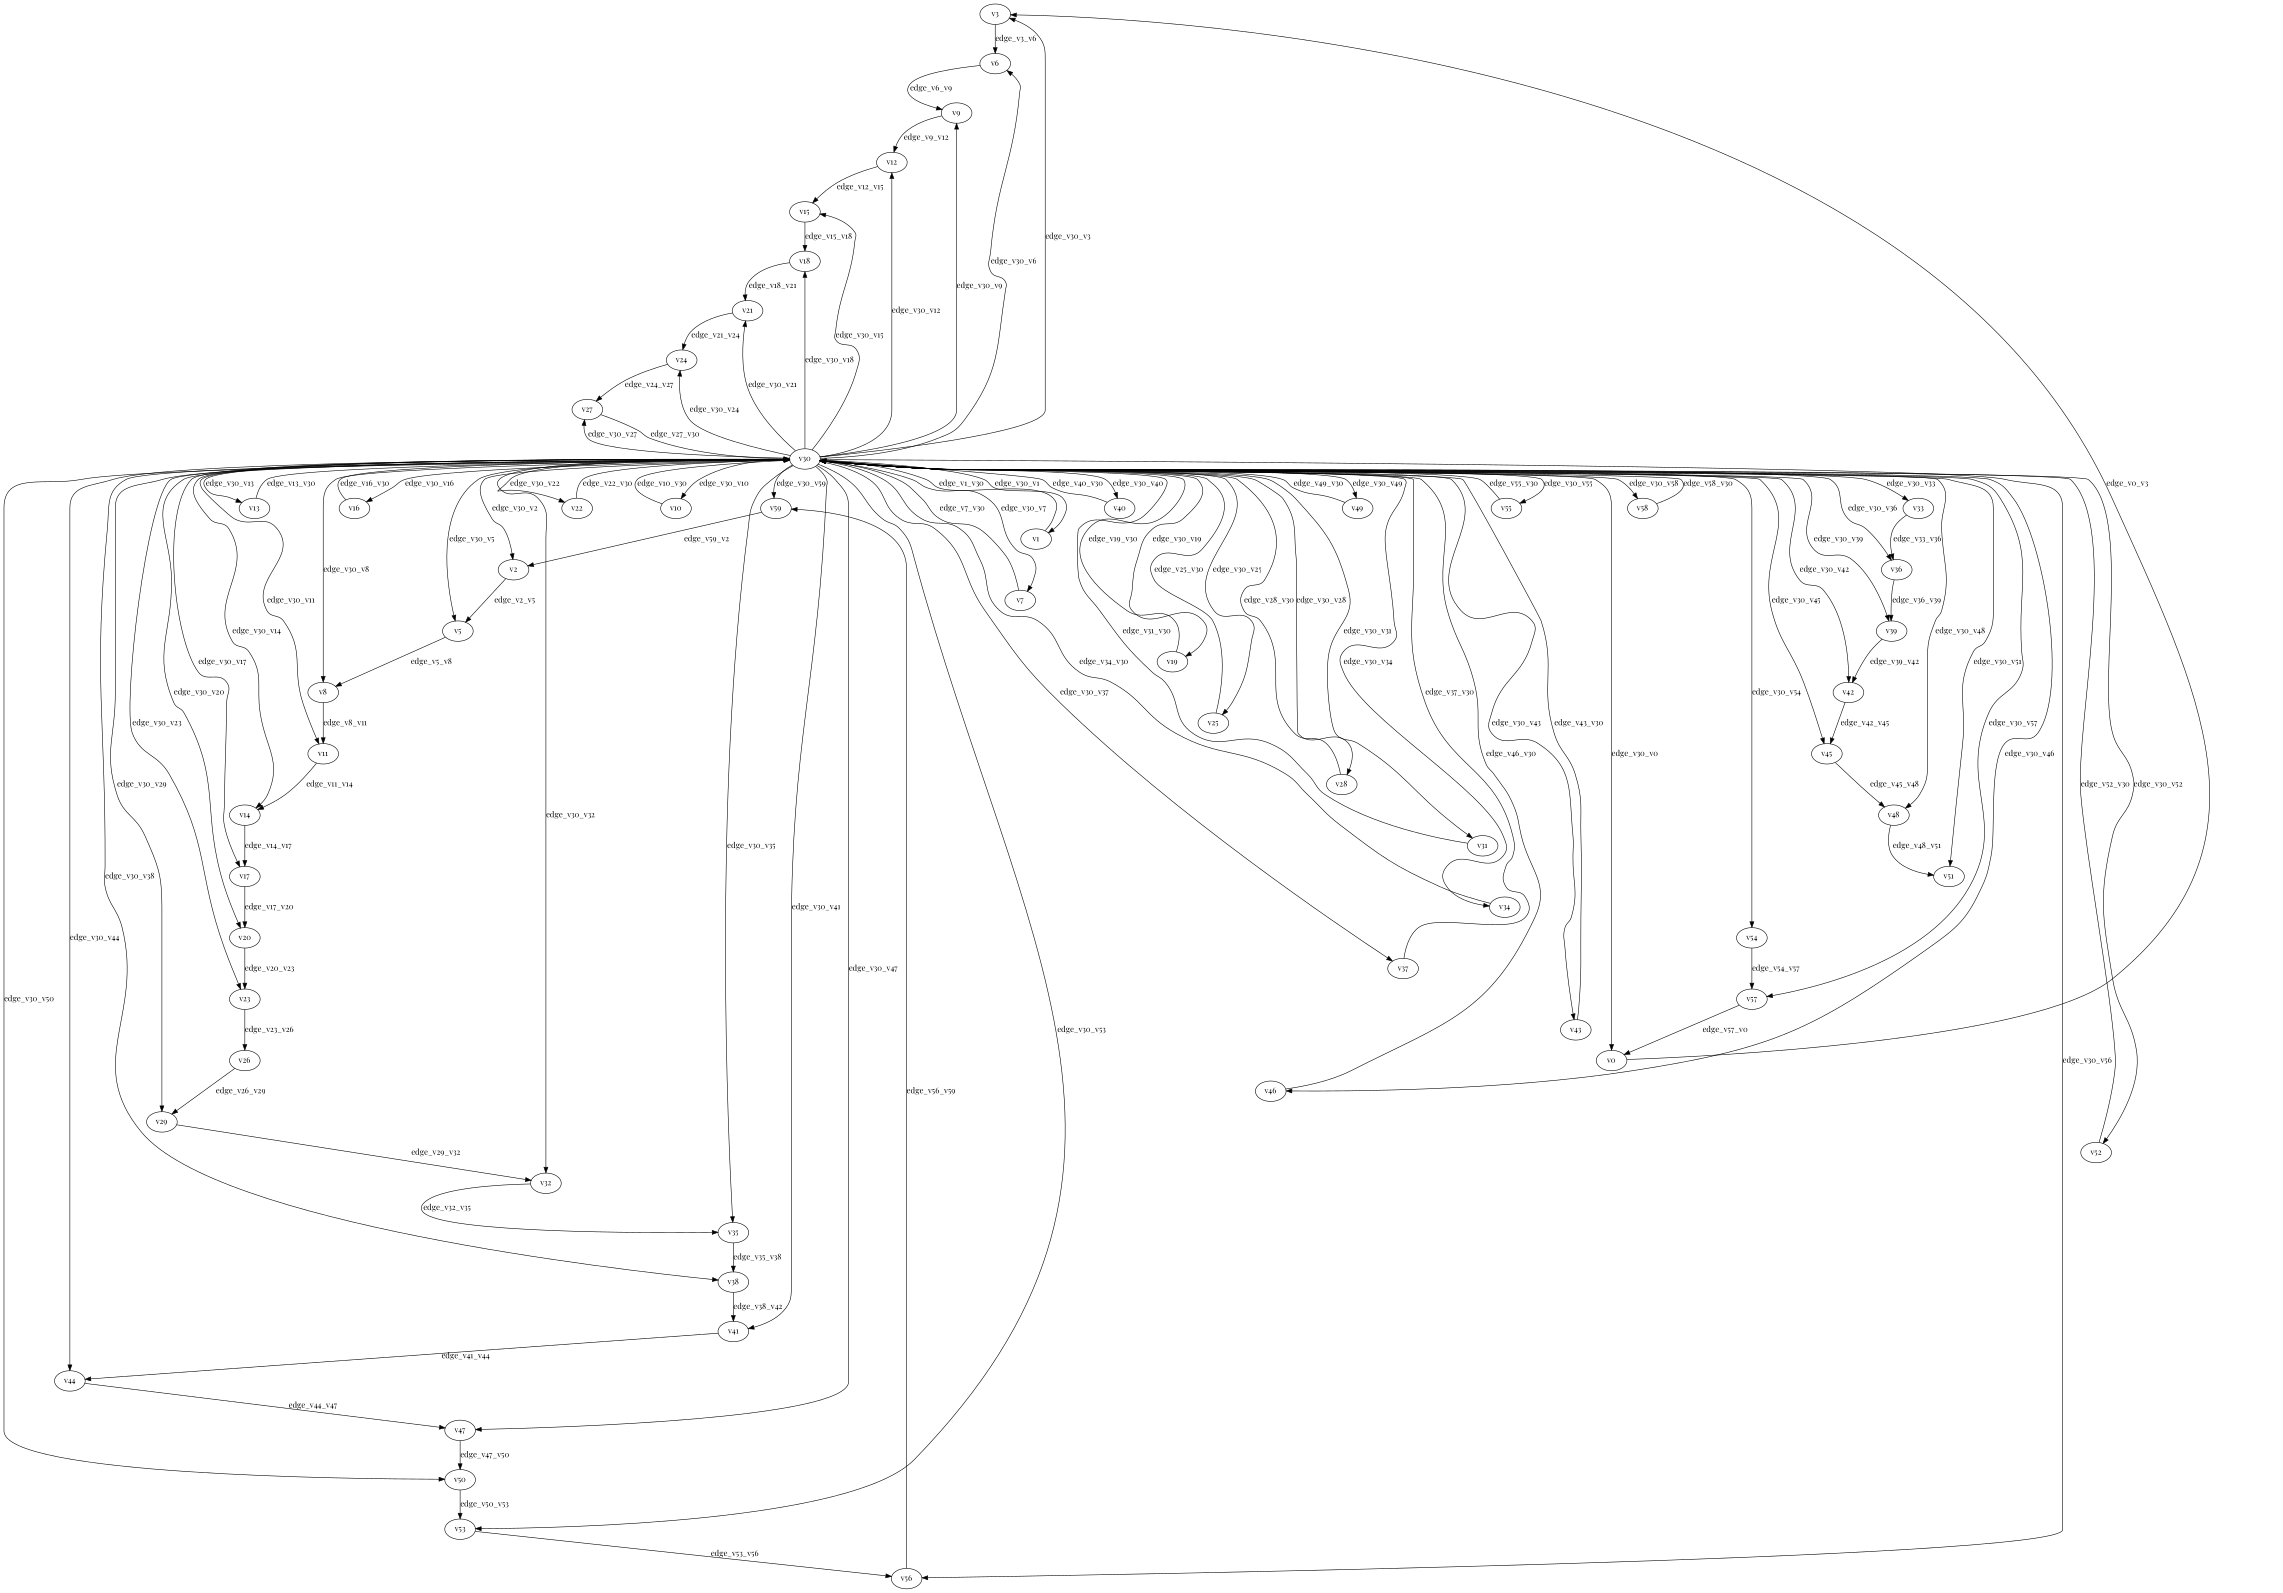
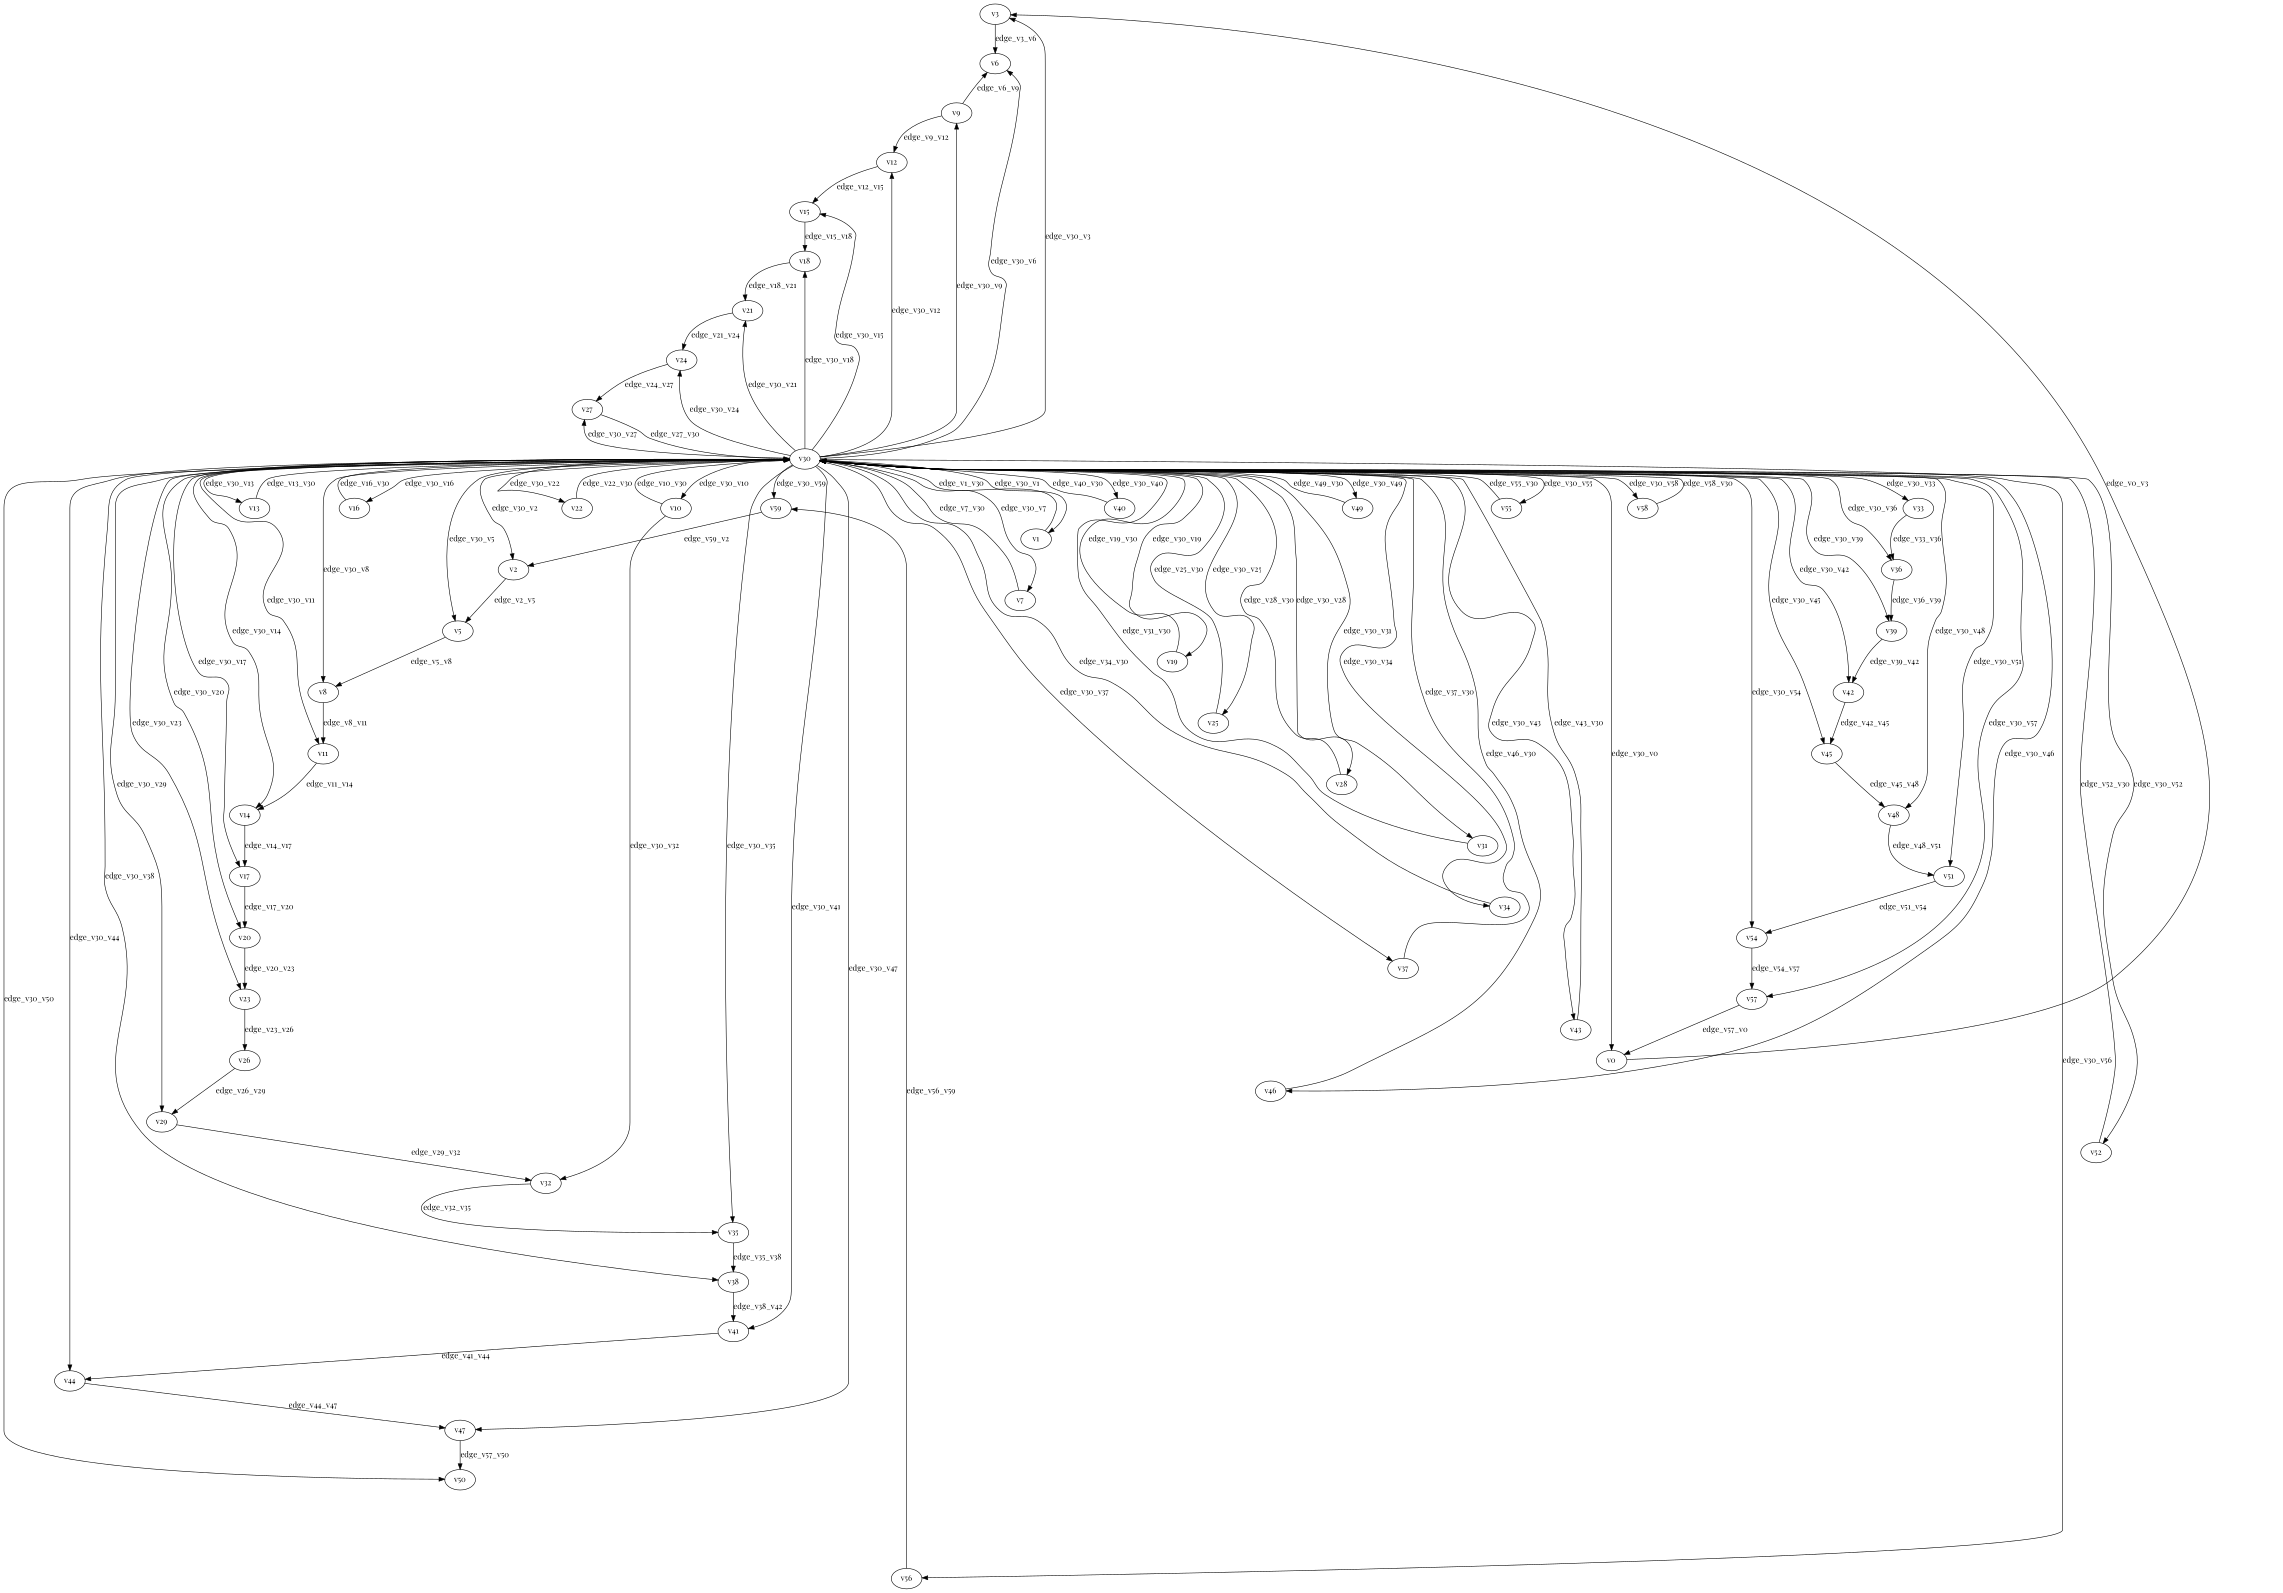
edge "v6" -> "v9": reversed
edge "v30" -> "v32": now "v10" -> "v32"
edge "v51" -> "v54": added, label "edge_v51_v54"
edge "v47" -> "v50": label "edge_v47_v50" -> "edge_v57_v50"
node "v53": removed
